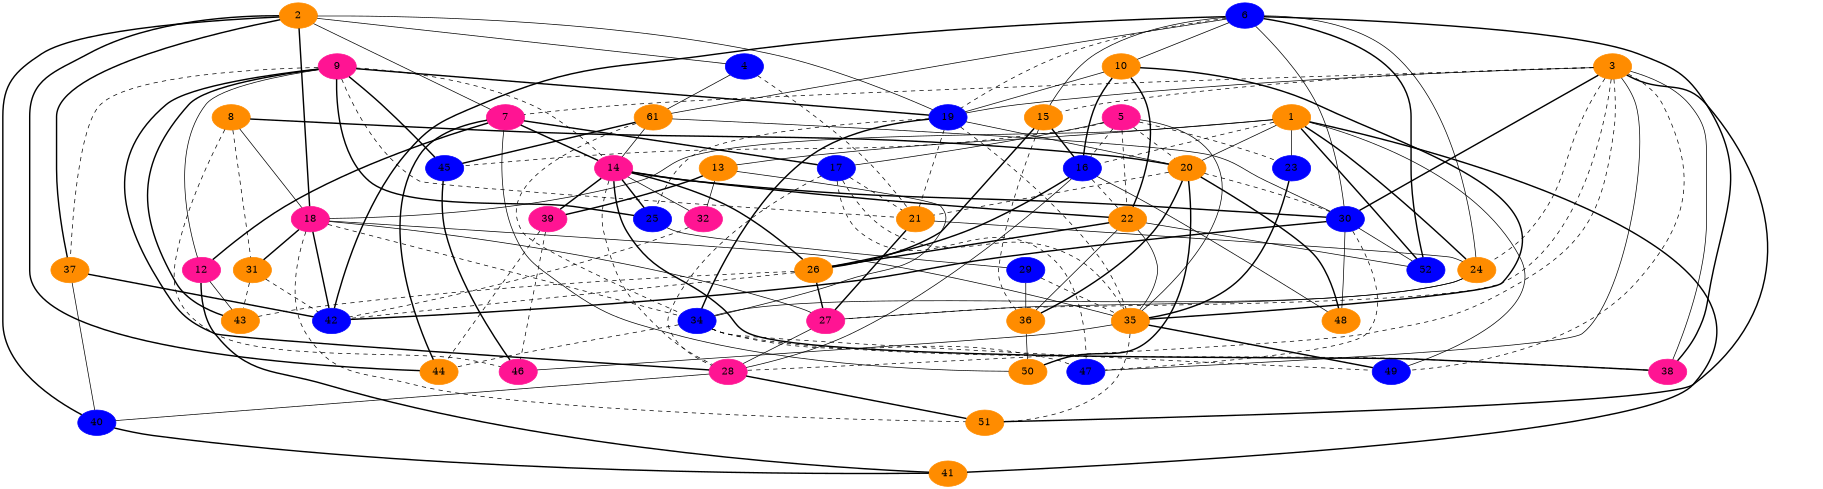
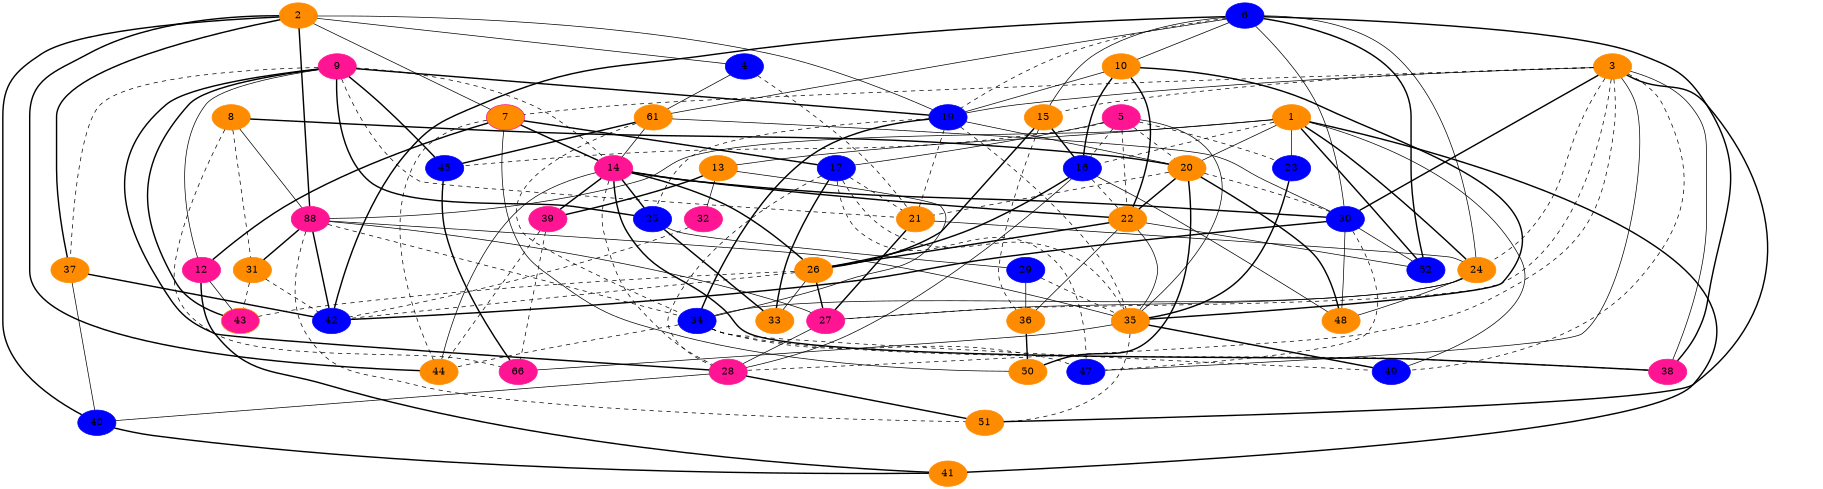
node "7": fillcolor deeppink -> darkorange
edge "14" -- "32": now "14" -- "44"
edge "7" -- "44": style bold -> dashed
node "18": label "18" -> "88"
edge "20" -- "36": now "20" -- "22"
edge "24" -- "48": added
node "43": fillcolor darkorange -> deeppink
node "33": added
edge "36" -- "50": style solid -> bold
node "46": label "46" -> "66"
